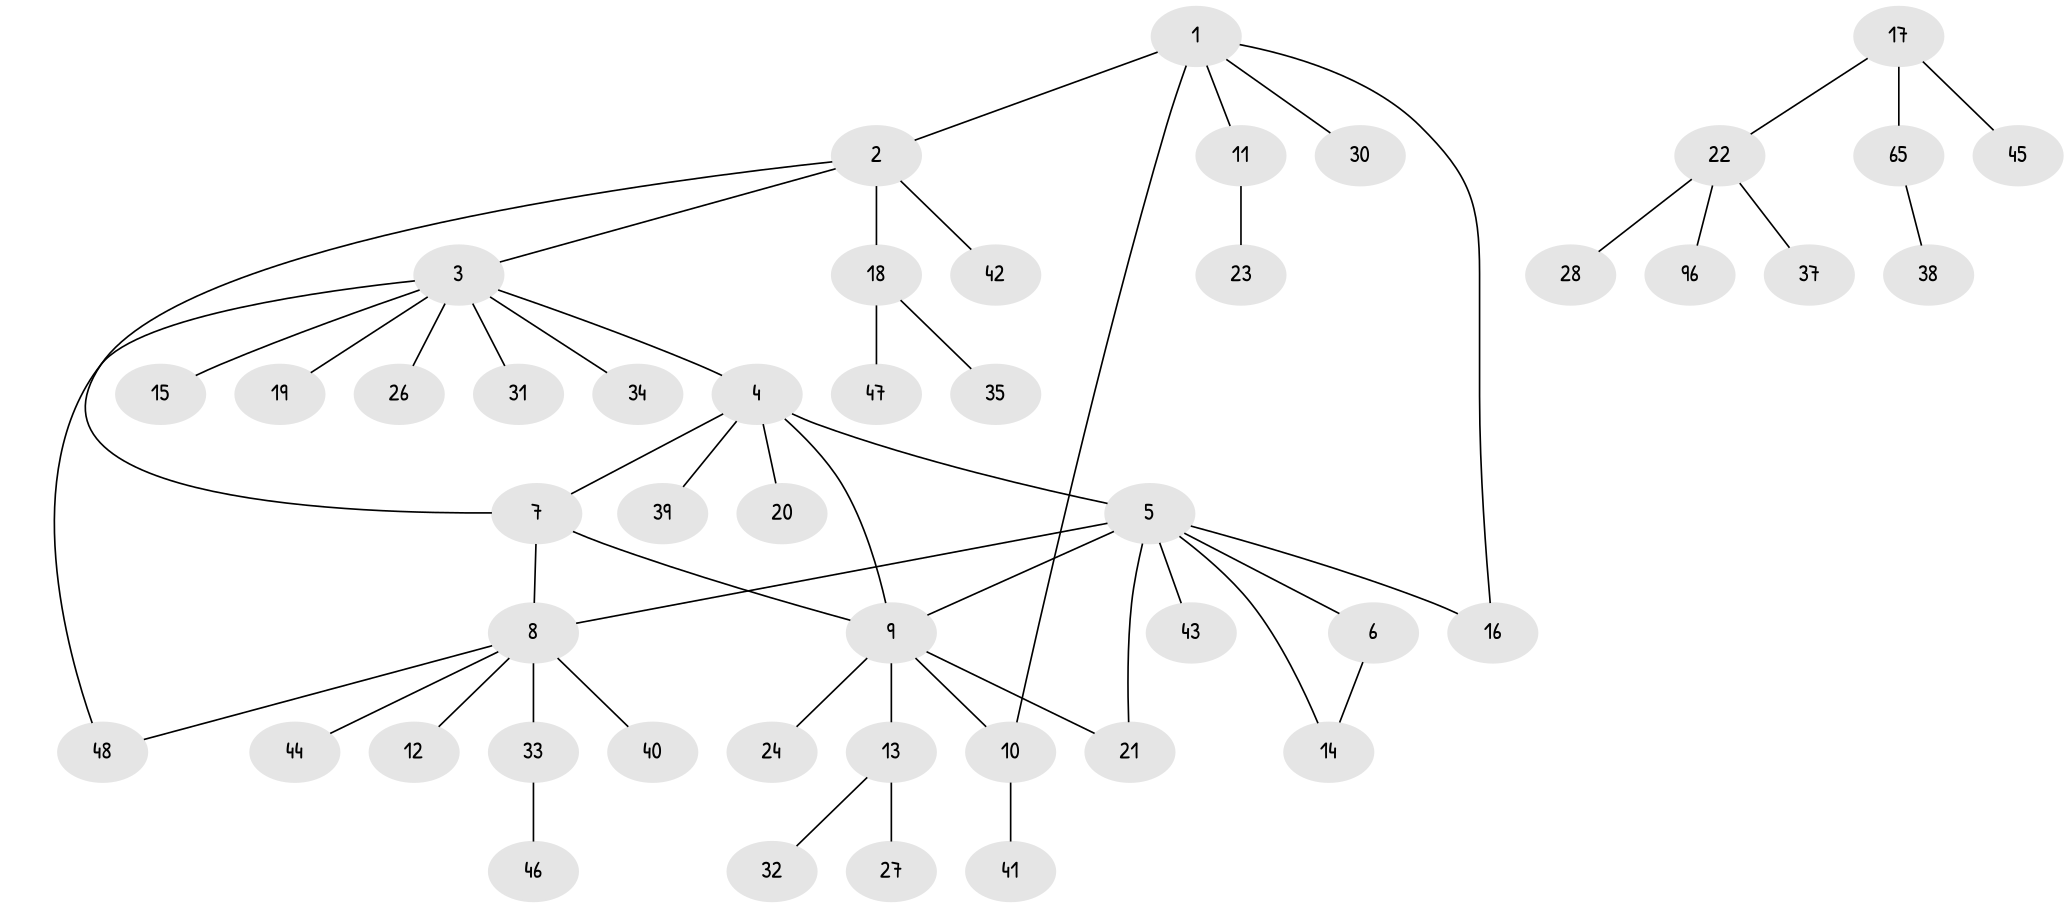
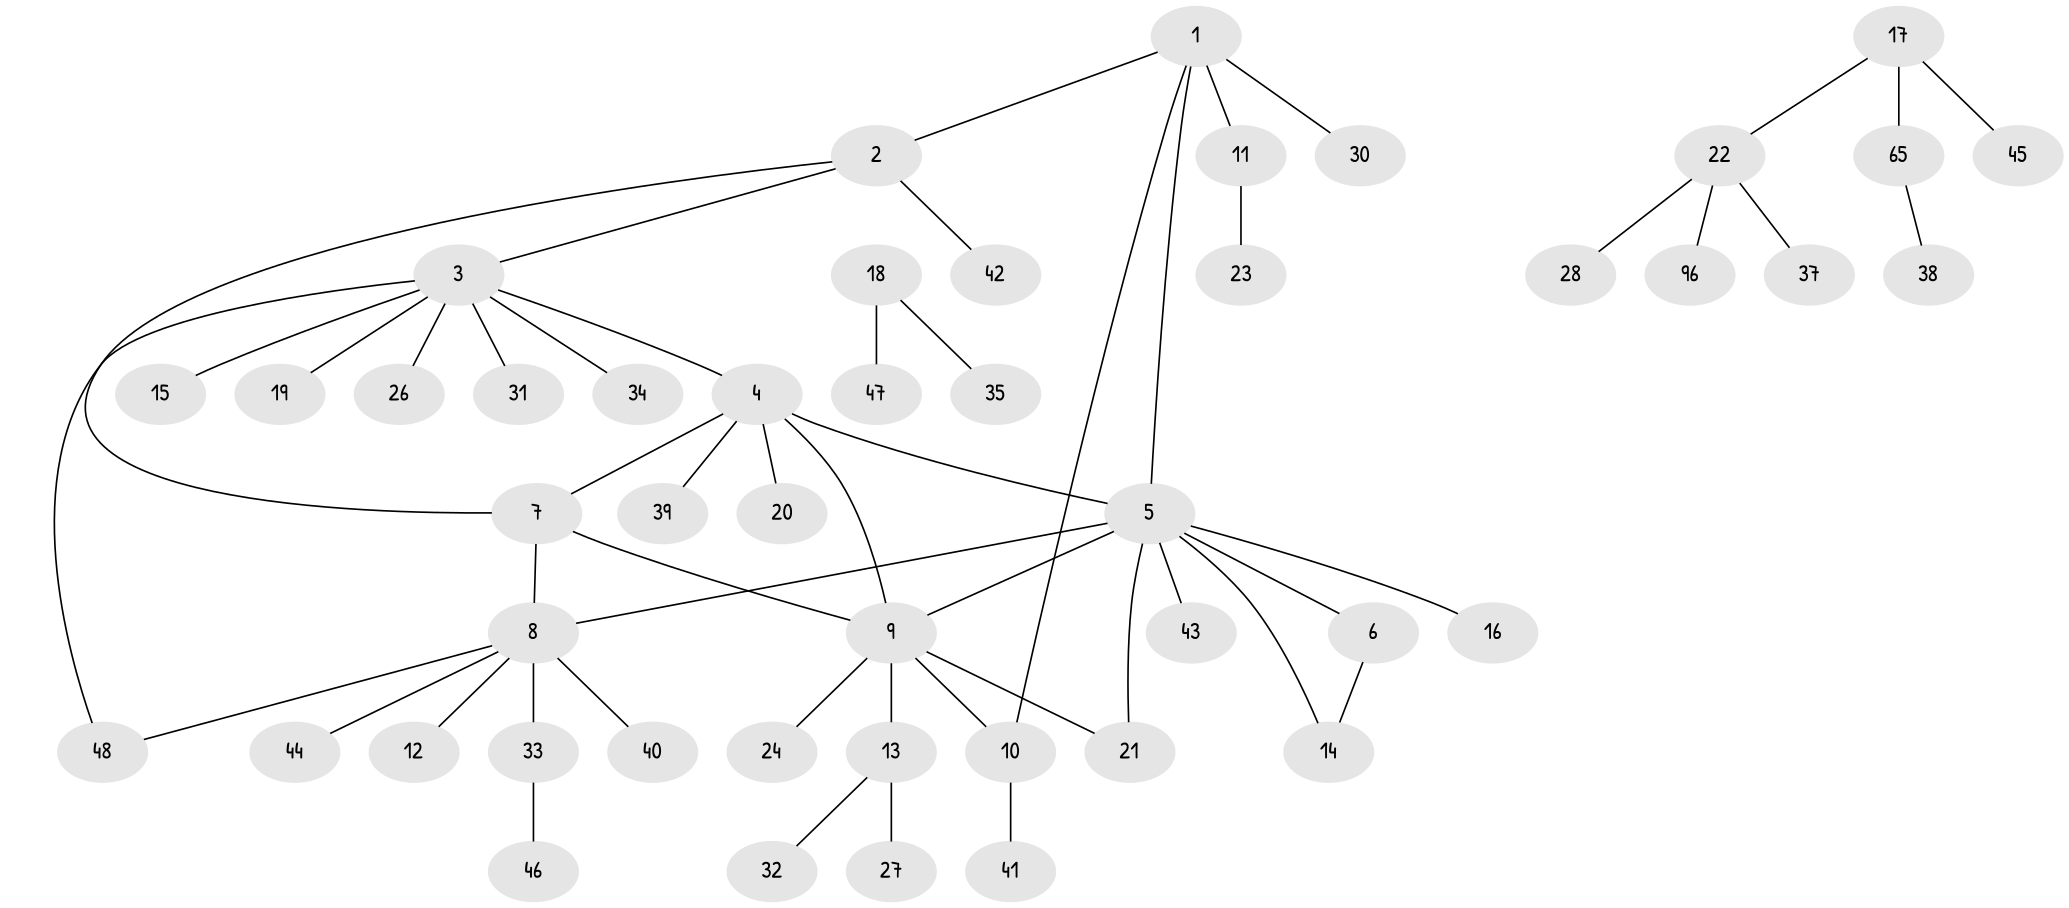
edge "2" -- "18": removed
edge "1" -- "16": now "1" -- "5"
